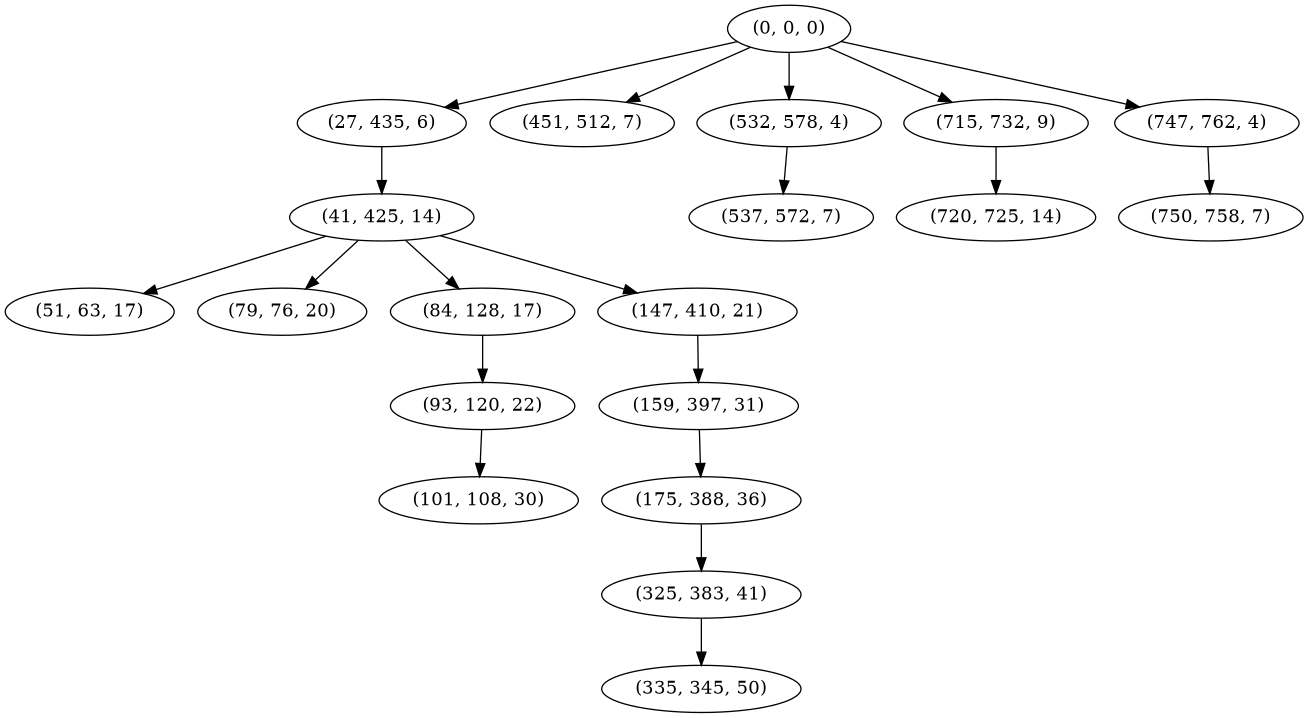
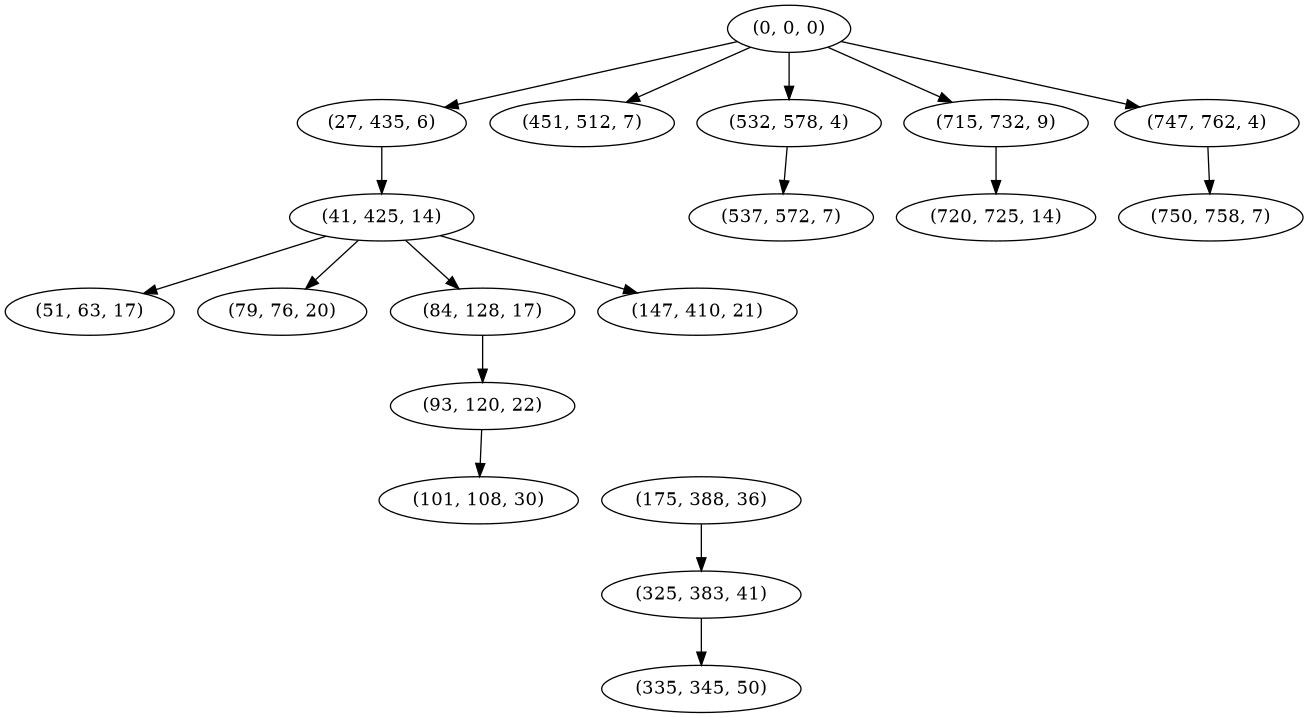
node "(159, 397, 31)": removed
